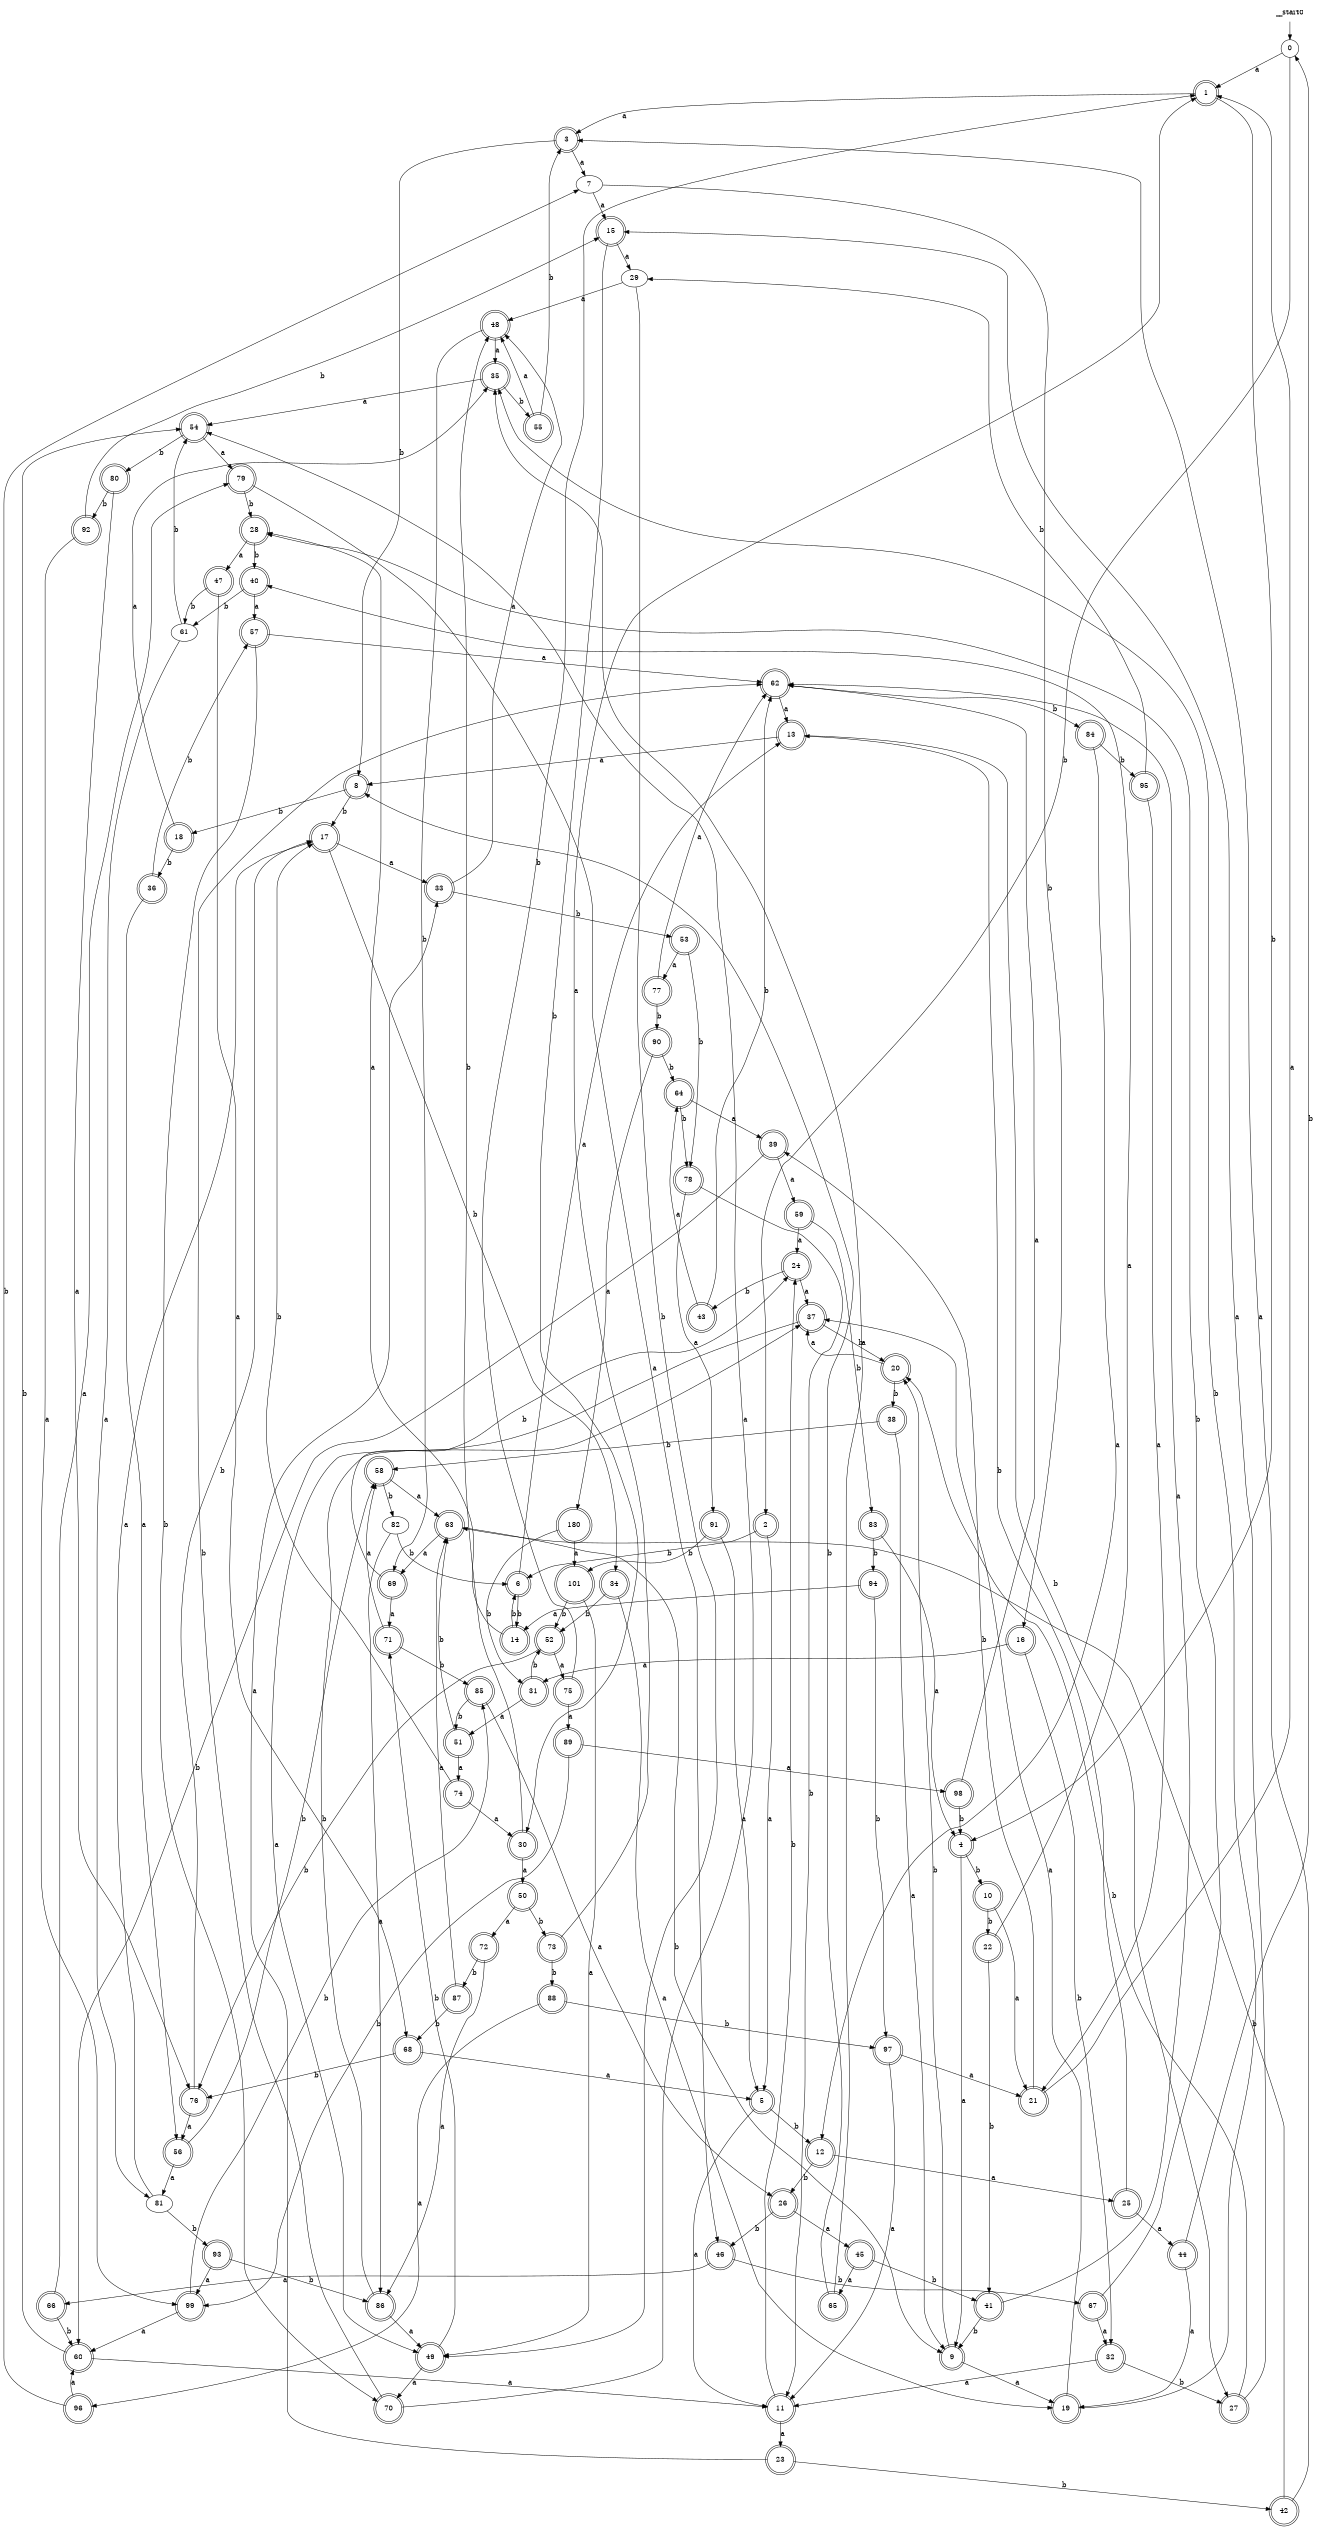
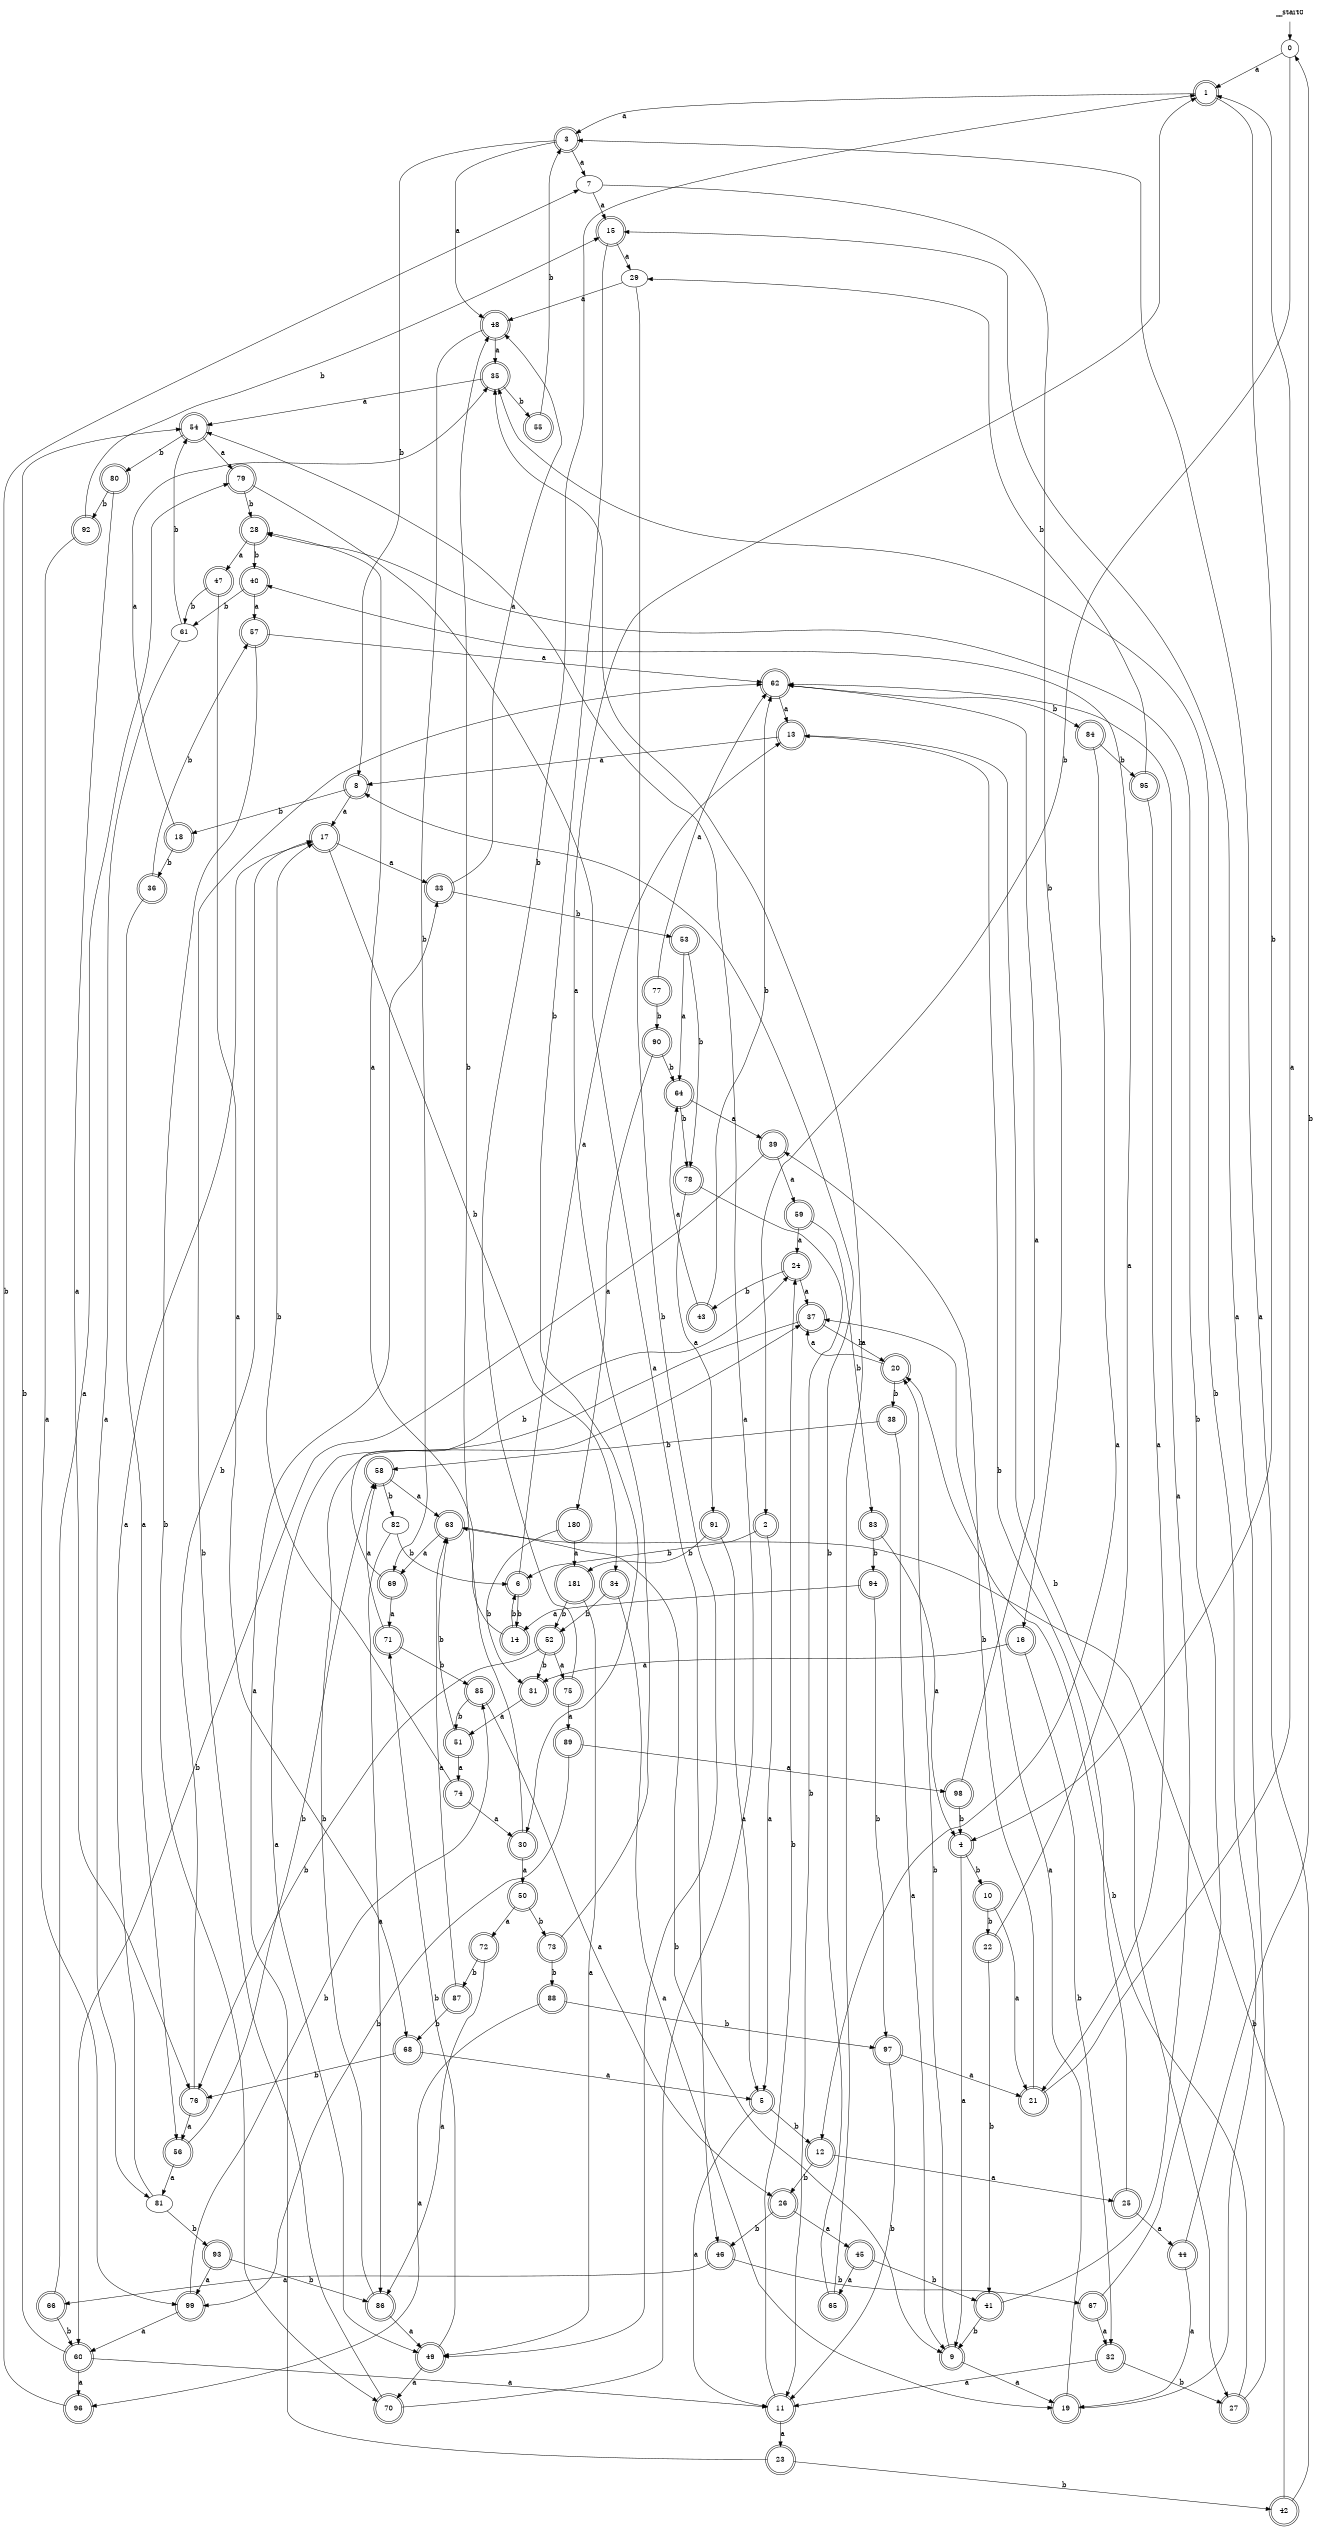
edge "55" -> "48": now "3" -> "48"
edge "8" -> "17": label "b" -> "a"
edge "53" -> "77": now "53" -> "64"
node "101": label "101" -> "181"
edge "31" -> "52": reversed
edge "97" -> "11": label "a" -> "b"
edge "96" -> "60": reversed
